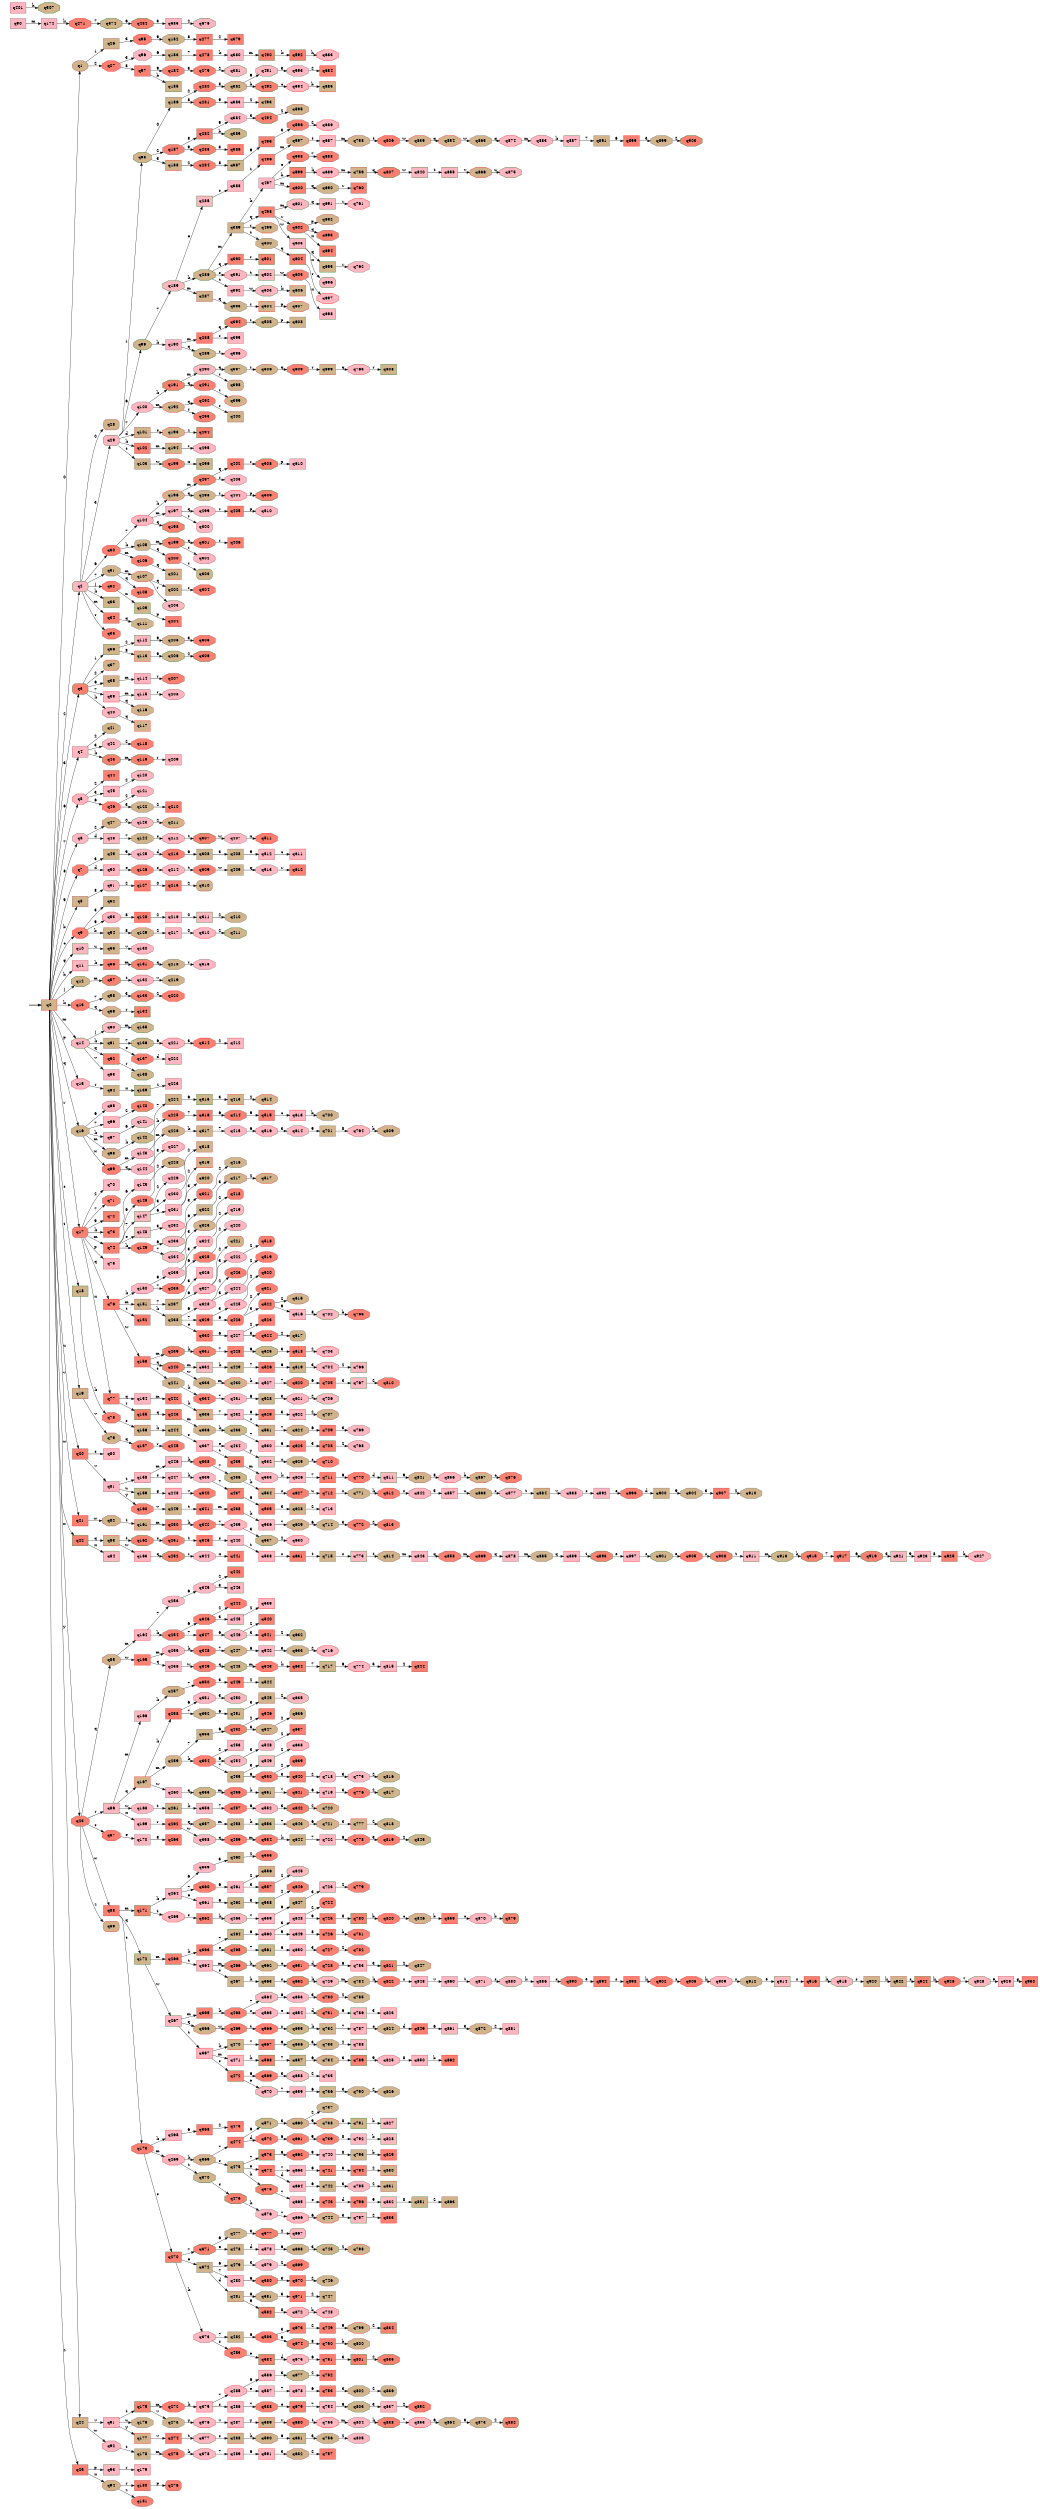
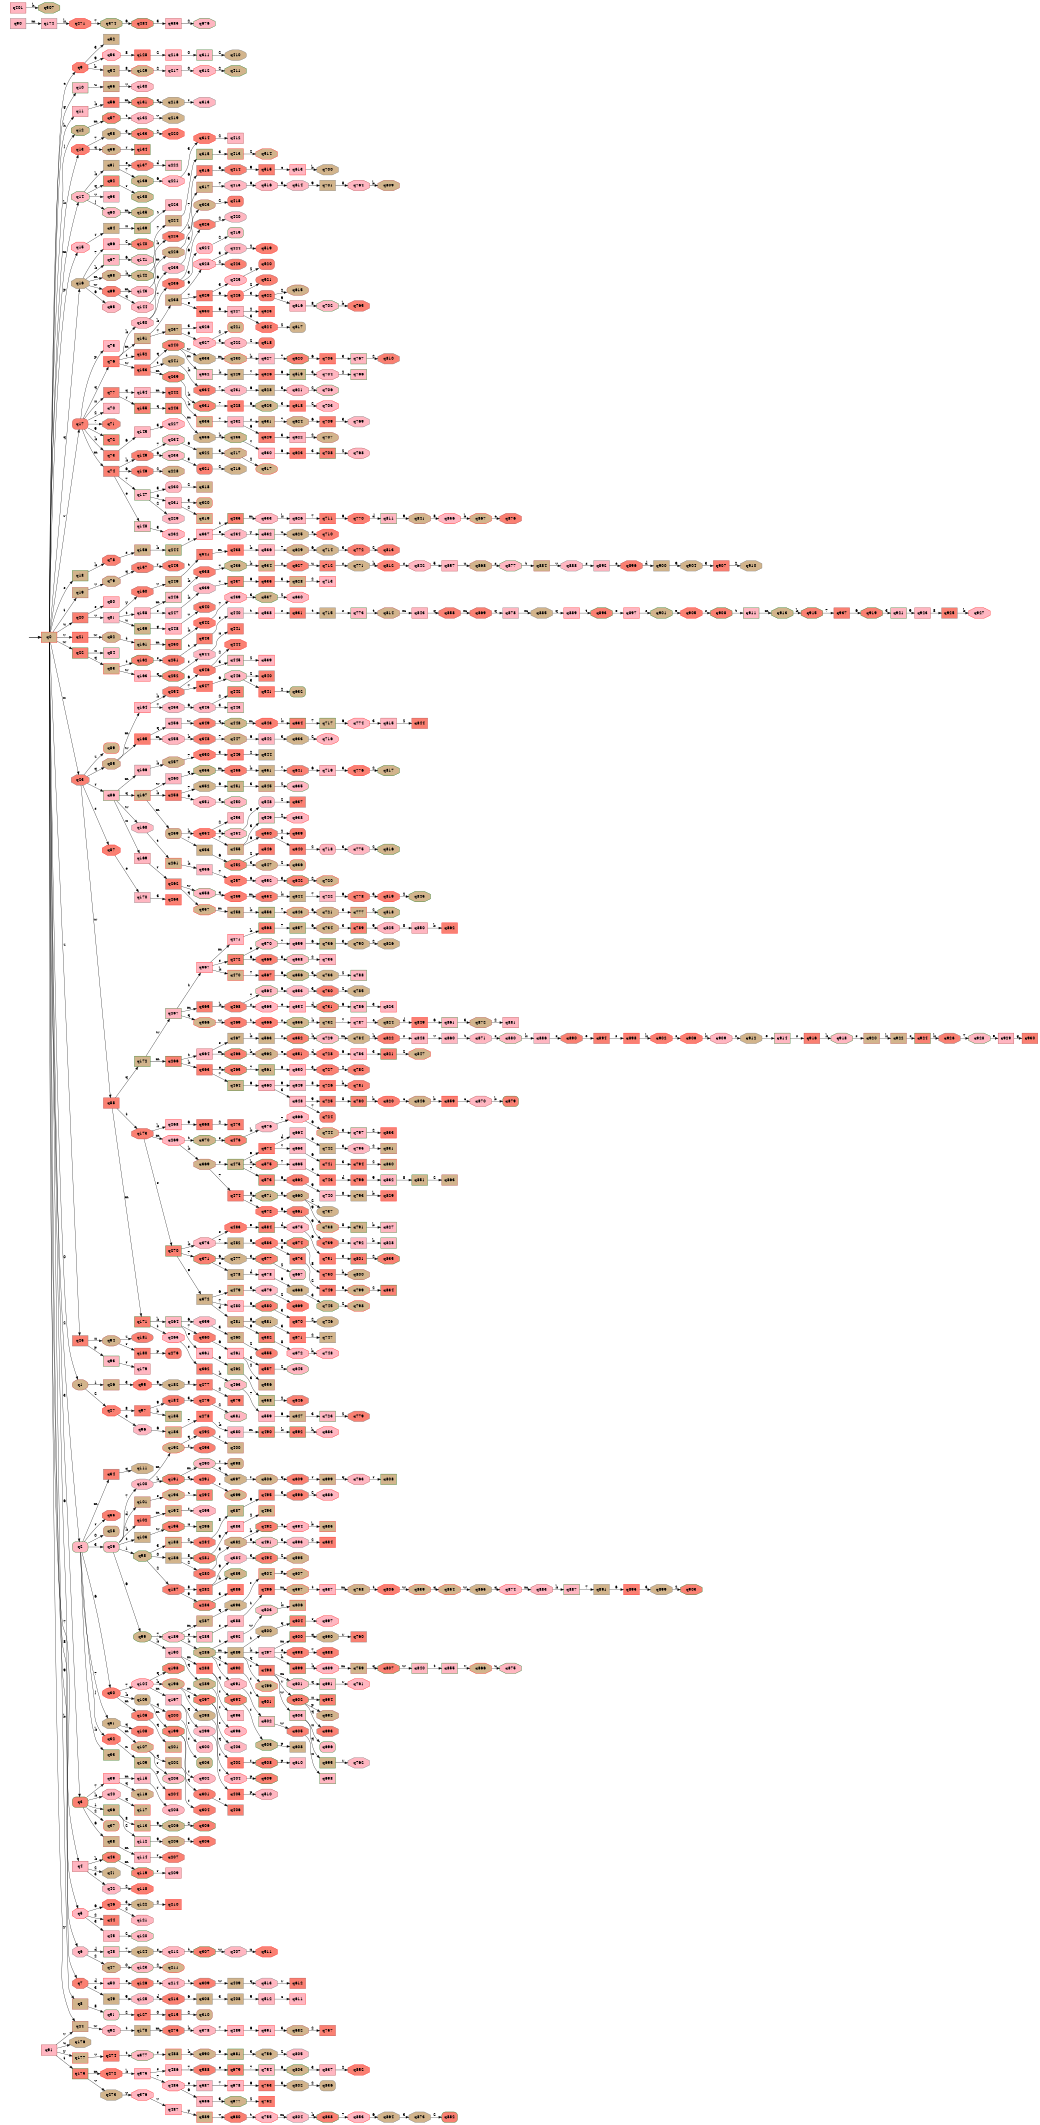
node "q343": color red -> gray40
node "q917": label "q917" -> "q937"
edge "q648" -> "q724": label "2" -> "7"
edge "q24" -> "q91": reversed
